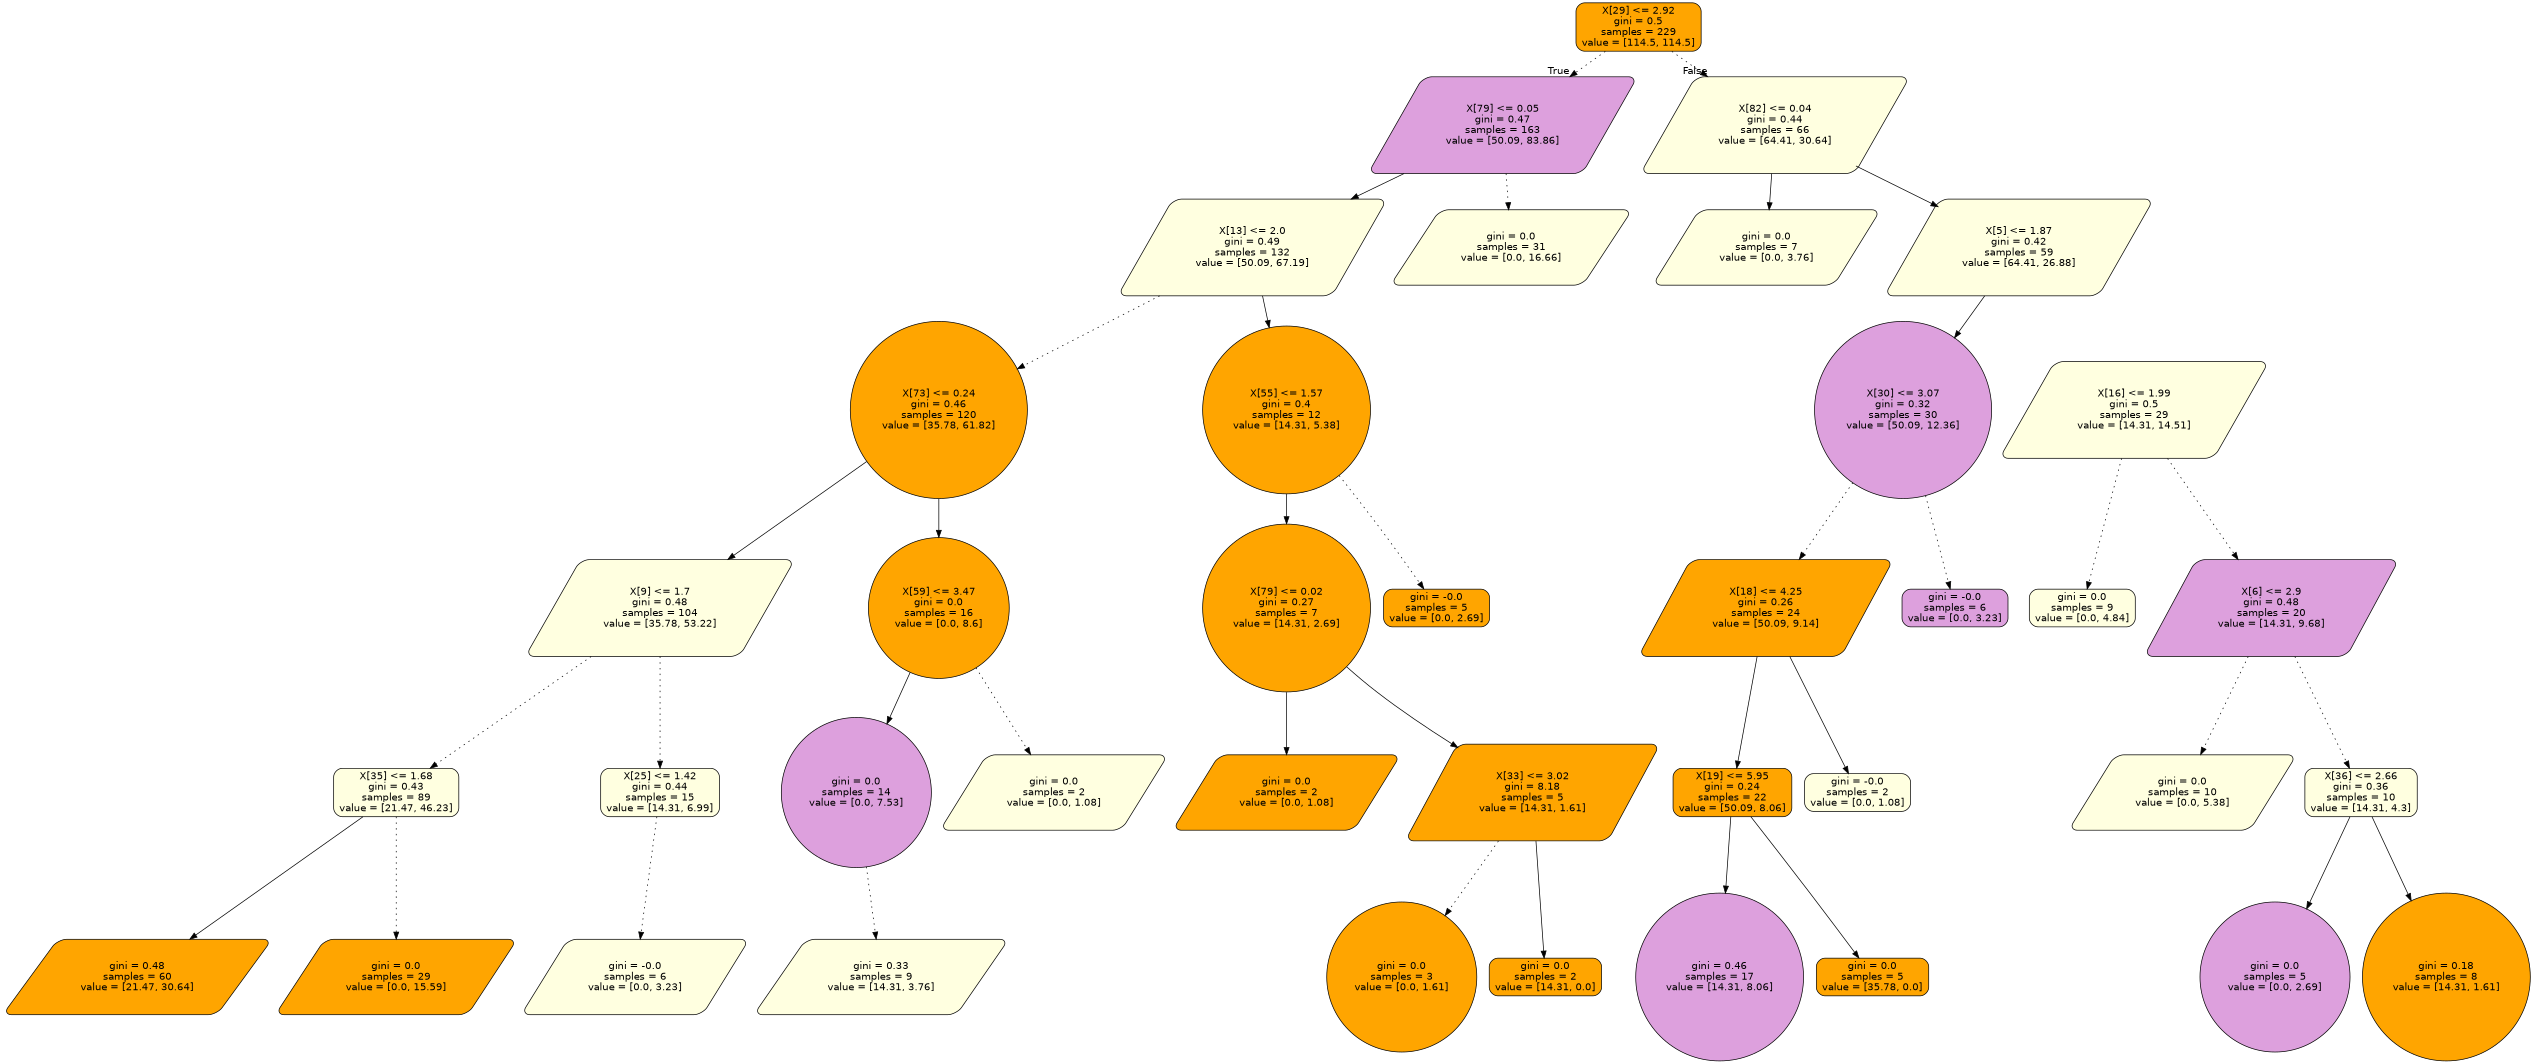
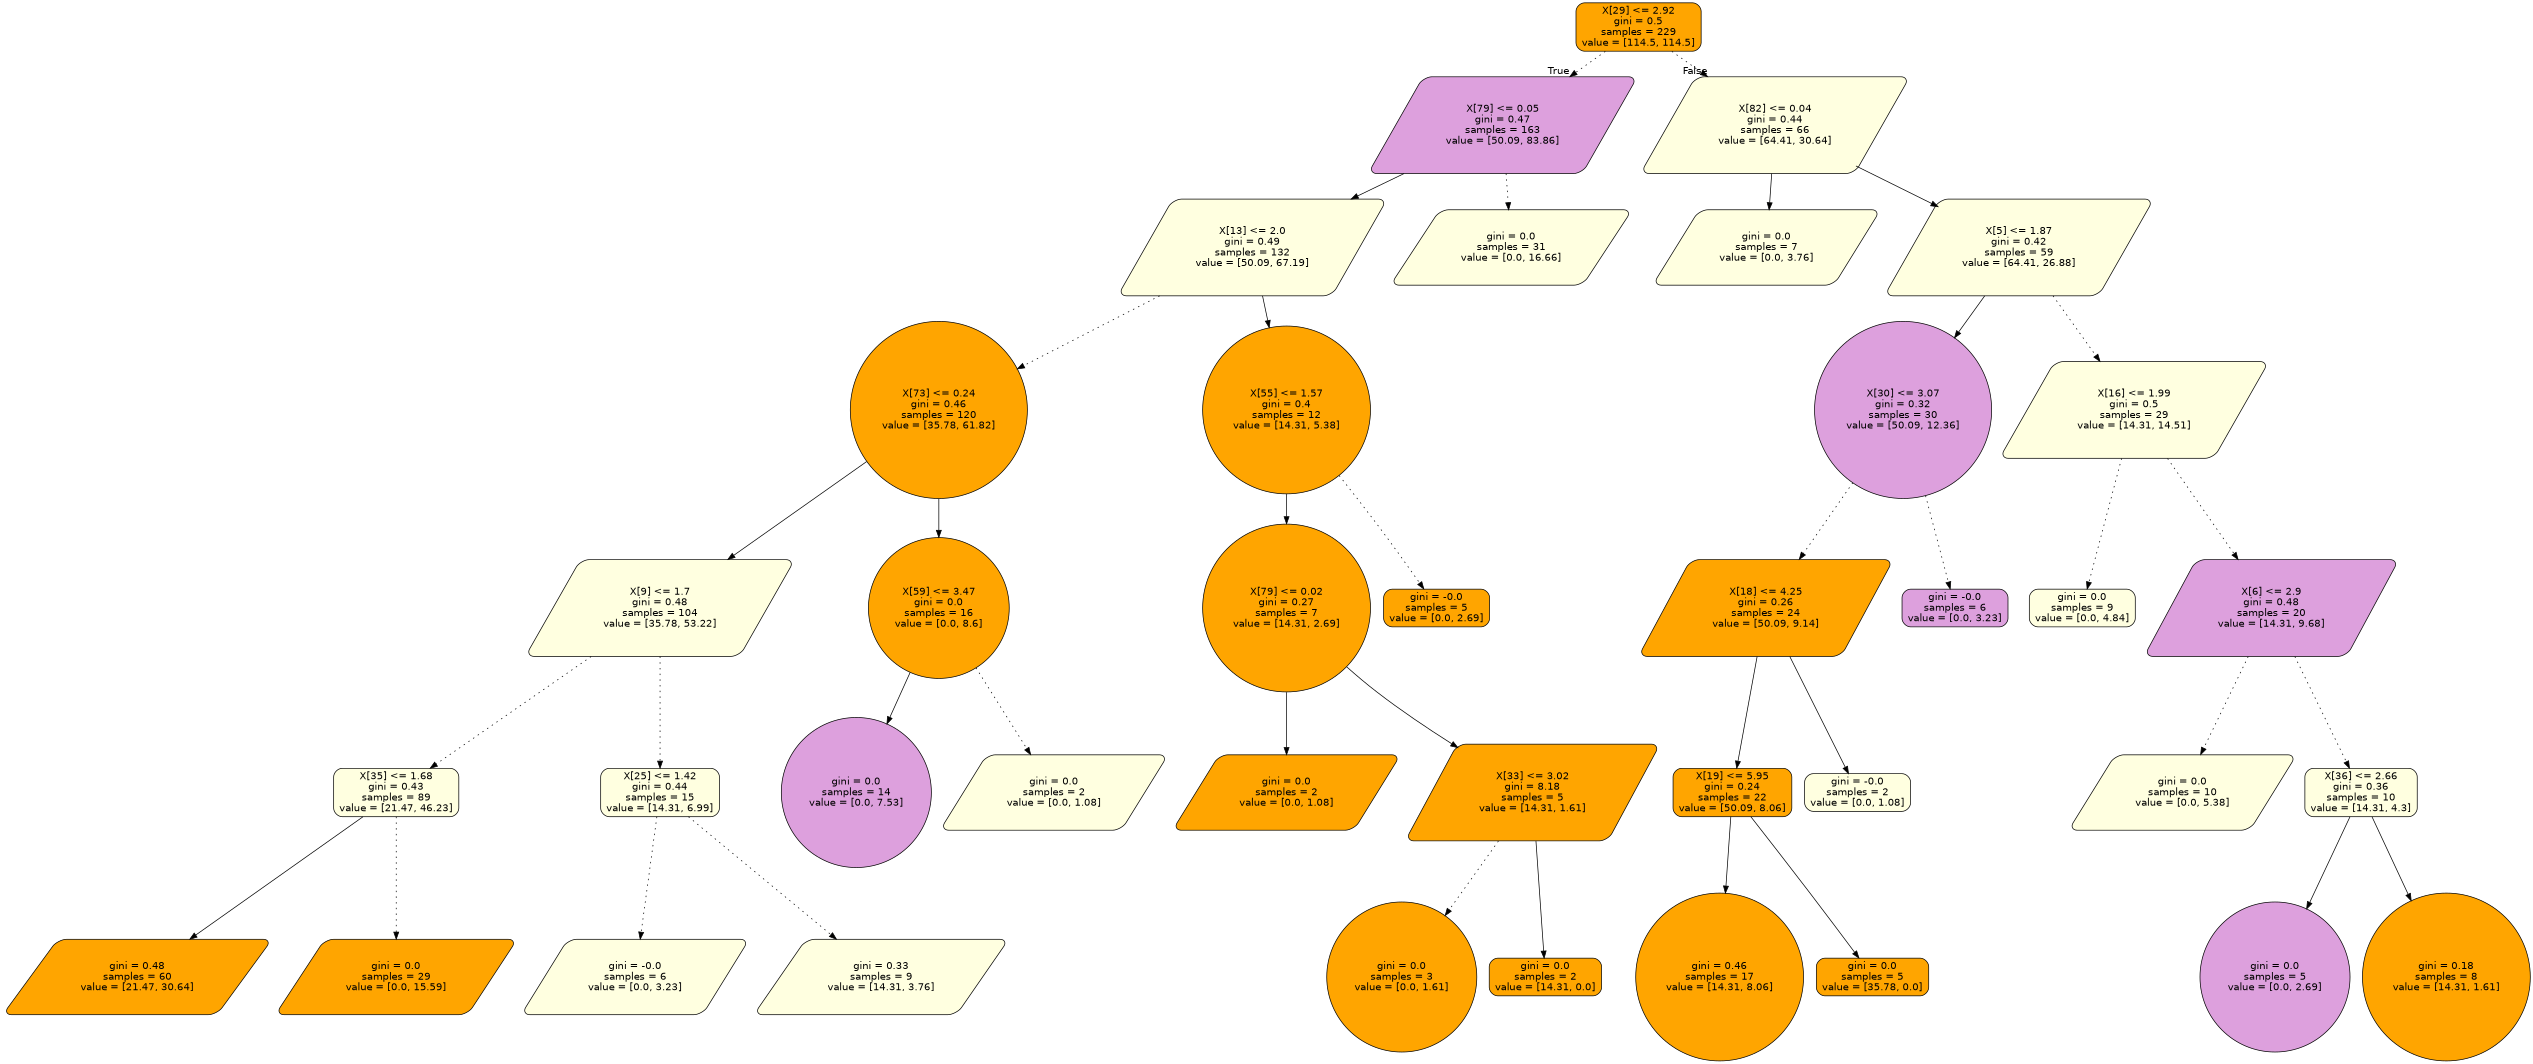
edge "X[5] <= 1.87 gini = 0.42 samples = 59 value = [64.41, 26.88]" -> "X[16] <= 1.99 gini = 0.5 samples = 29 value = [14.31, 14.51]": added
edge "gini = 0.0 samples = 14 value = [0.0, 7.53]" -> "gini = 0.33 samples = 9 value = [14.31, 3.76]": now "X[25] <= 1.42 gini = 0.44 samples = 15 value = [14.31, 6.99]" -> "gini = 0.33 samples = 9 value = [14.31, 3.76]"
node "gini = 0.46 samples = 17 value = [14.31, 8.06]": fillcolor plum -> orange
